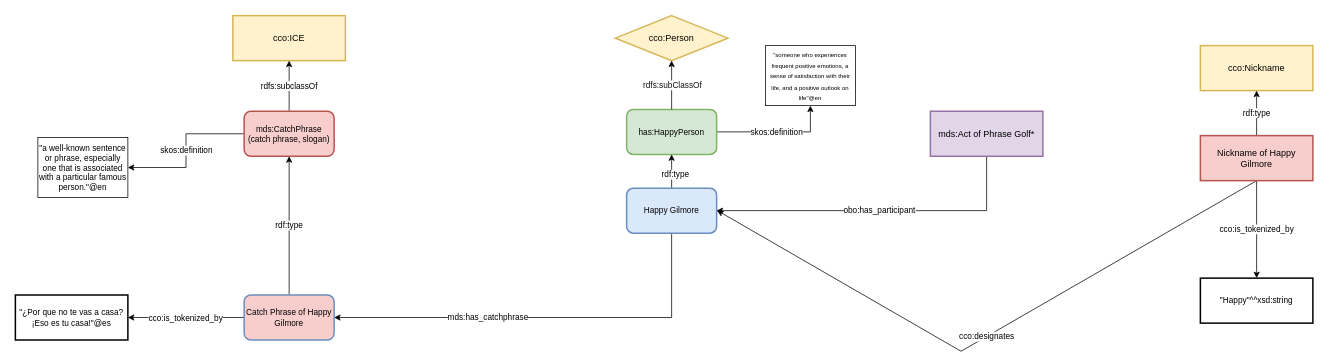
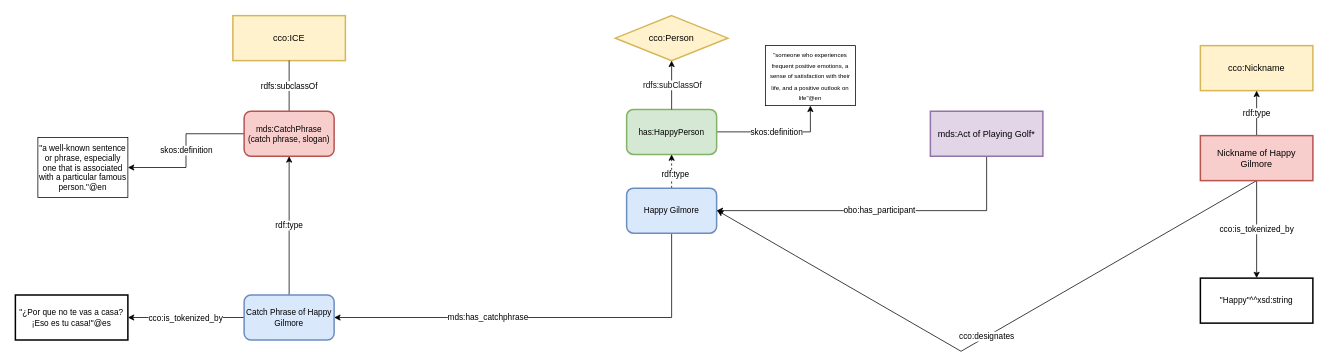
edge "mds:CatchPhrase (catch phrase, slogan)" -> "cco:ICE": arrowhead classic -> none
node "mds:Act of Phrase Golf*": label "mds:Act of Phrase Golf*" -> "mds:Act of Playing Golf*"
edge "Happy Gilmore" -> "has:HappyPerson": style solid -> dashed
node "Catch Phrase of Happy Gilmore": fillcolor #f8cecc -> #dae8fc
